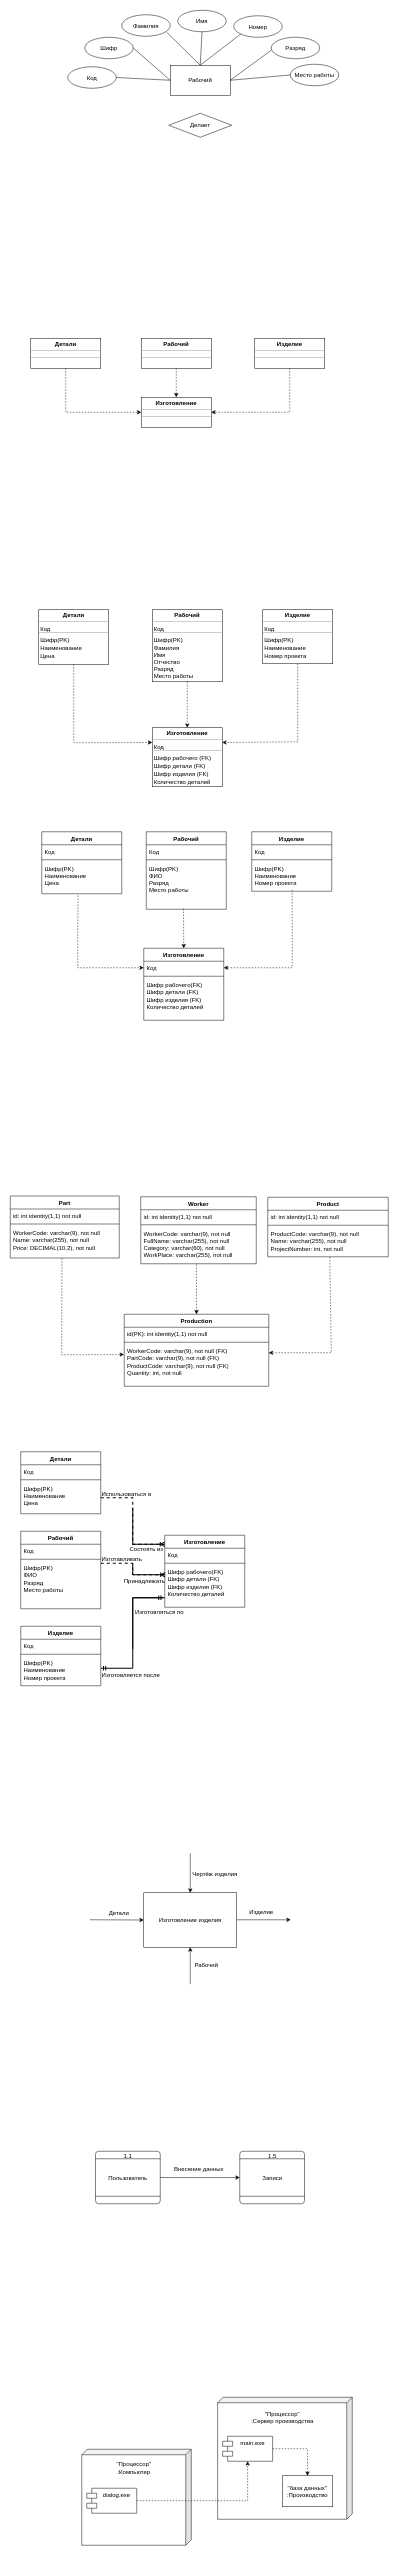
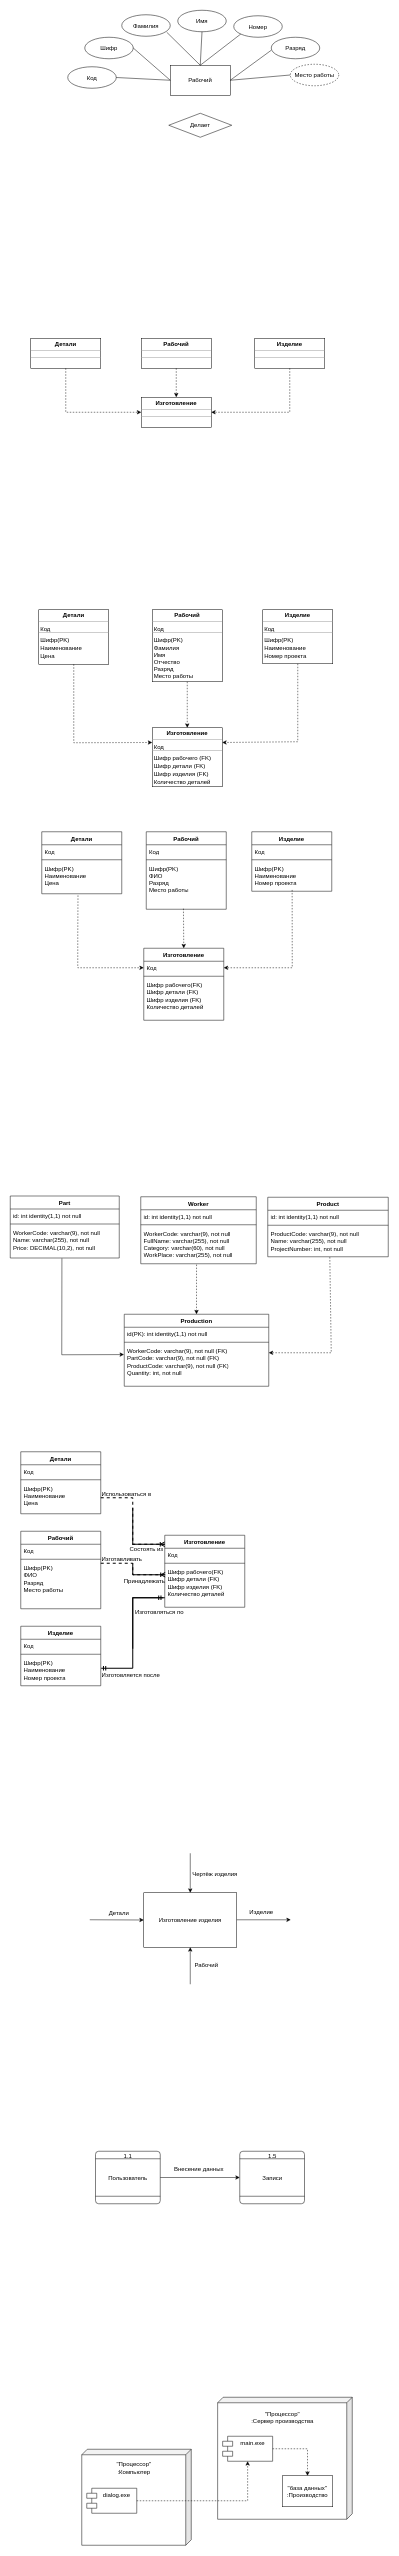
node "Место работы": style solid -> dashed
edge "WorkerCode: varchar(9), not null Name: varchar(255), not null Price: DECIMAL(10,2), not null" -> "WorkerCode: varchar(9), not null (FK) PartCode: varchar(9), not null (FK) ProductCode: varchar(9), not null (FK) Quantity: int, not null": style dashed -> solid
